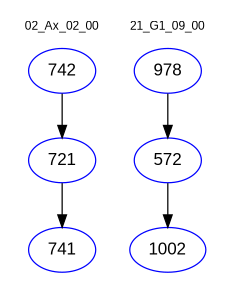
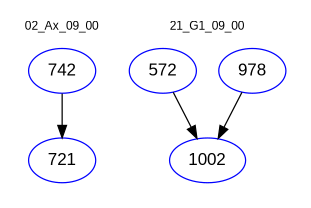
cluster "02_Ax_02_00": label "02_Ax_02_00" -> "02_Ax_09_00"
edge "978" -> "572": now "978" -> "1002"
node "741": removed
